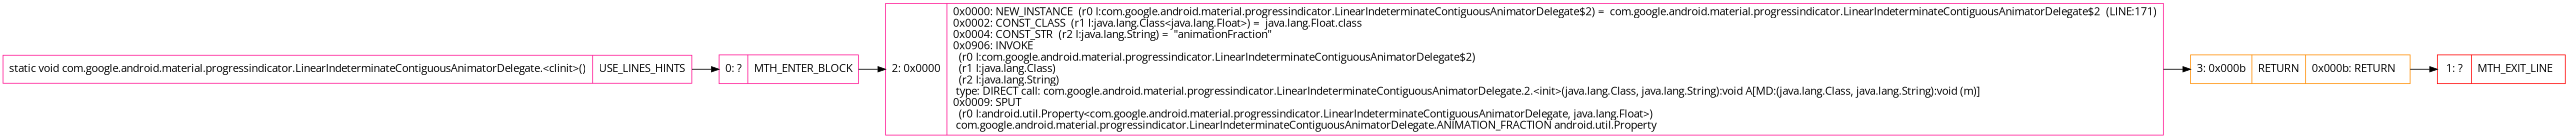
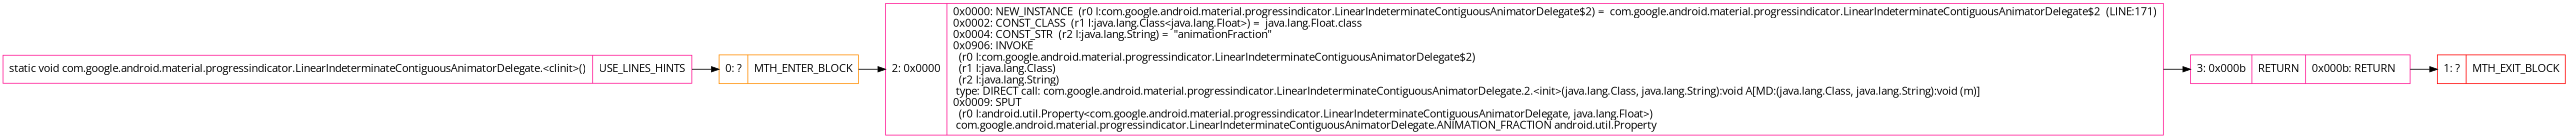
node "0: ?": color deeppink -> darkorange
node "3: 0x000b": color darkorange -> deeppink
node "1: ?": text "MTH_EXIT_LINE" -> "MTH_EXIT_BLOCK"
